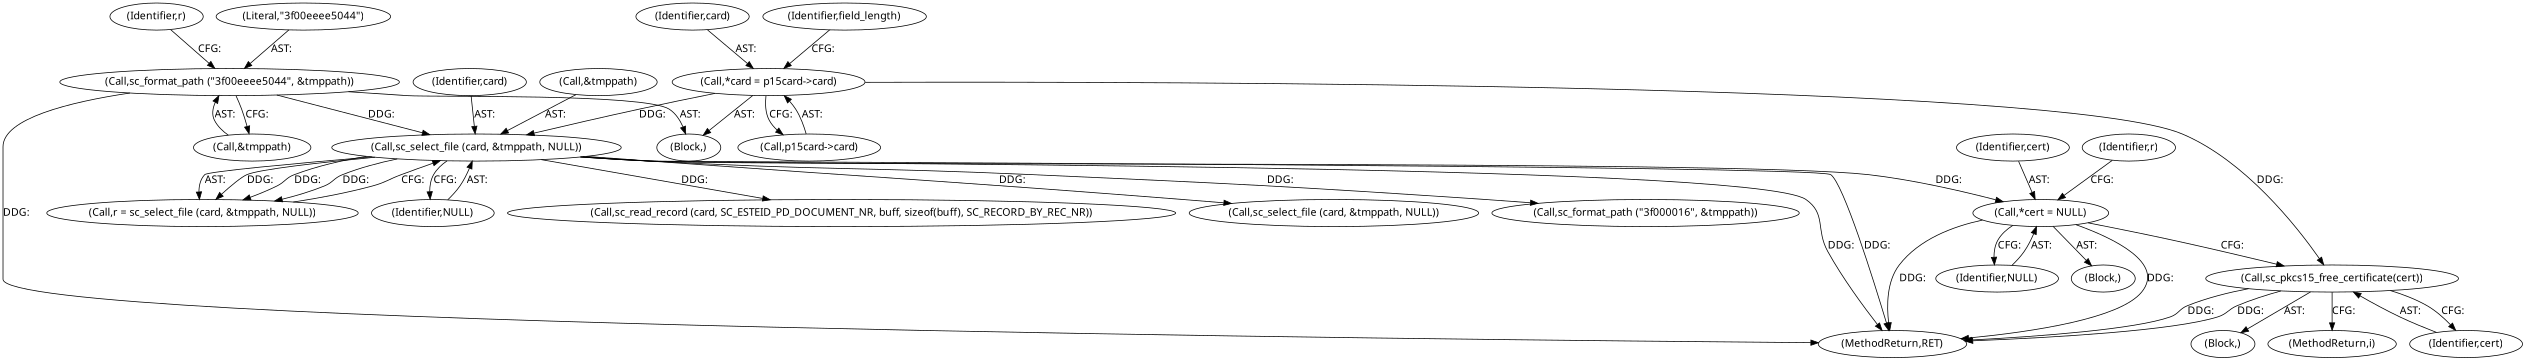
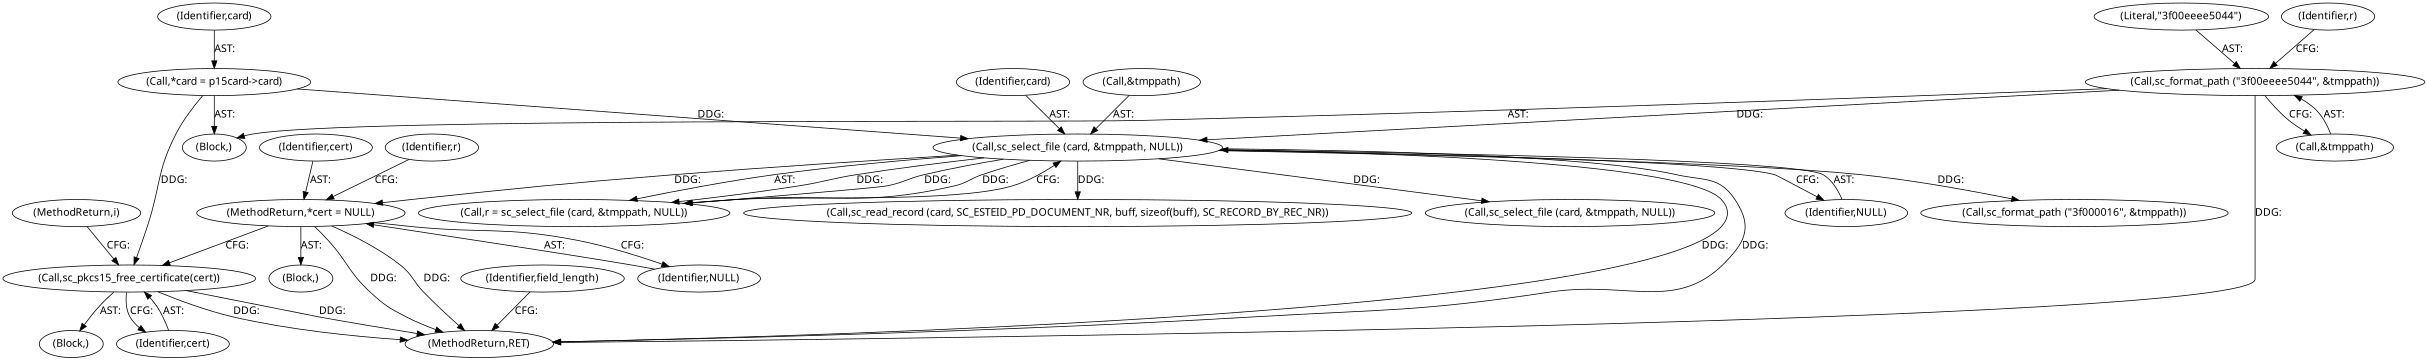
edge "(Identifier,field_length)" -> "(Call,*card = p15card->card)": now "(Identifier,field_length)" -> "(MethodReturn,RET)"
node "(Call,p15card->card)": removed
node "(Call,*cert = NULL)": label "(Call,*cert = NULL)" -> "(MethodReturn,*cert = NULL)"
edge "(Call,sc_pkcs15_free_certificate(cert))" -> "(MethodReturn,i)": reversed
